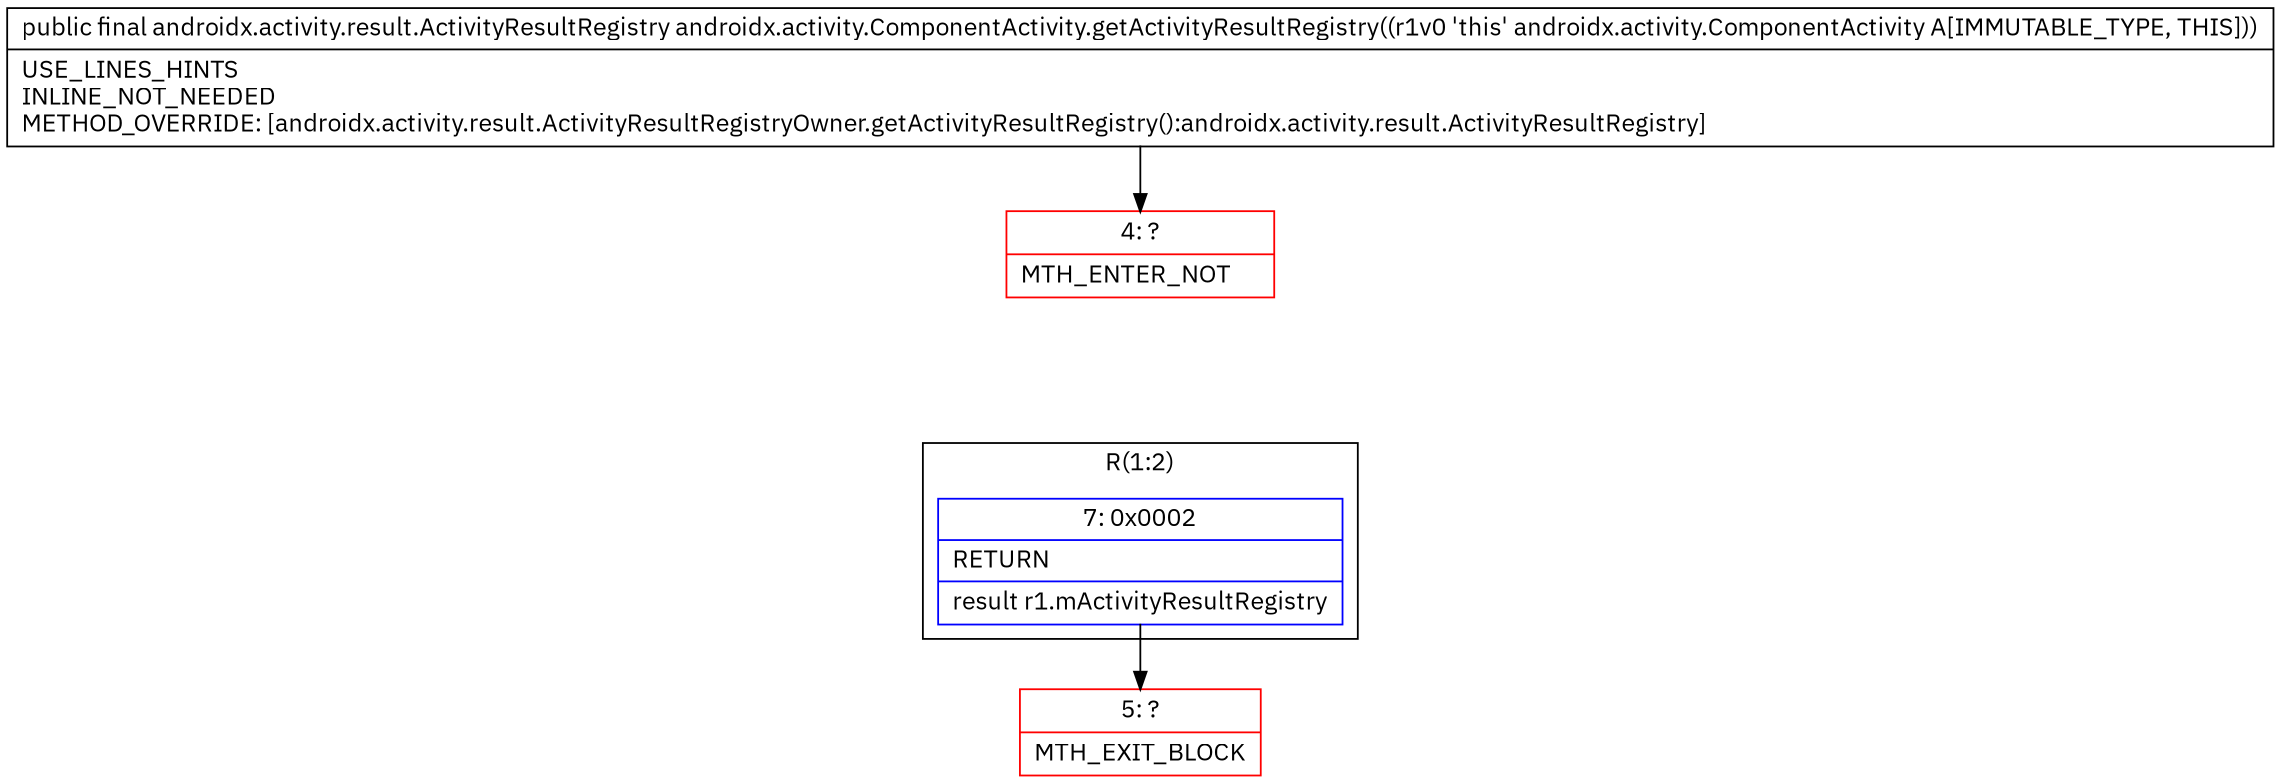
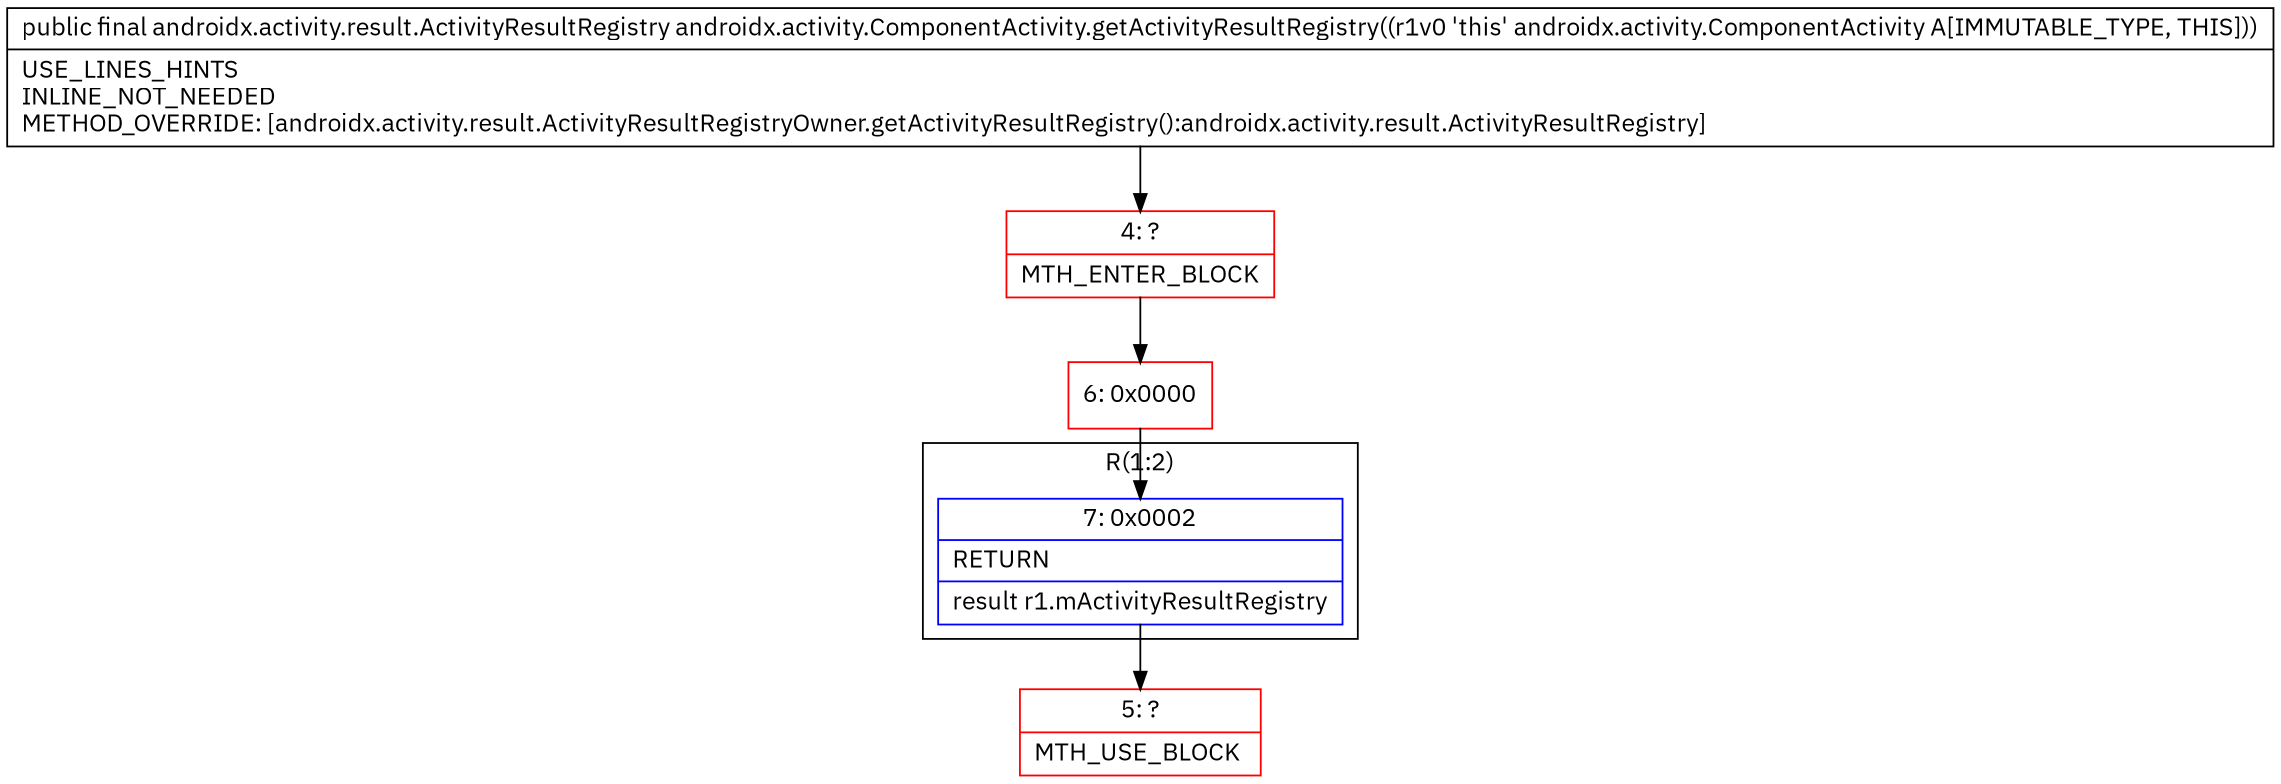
node "4: ?": text "MTH_ENTER_NOT" -> "MTH_ENTER_BLOCK"
node "6: 0x0000": added
node "5: ?": text "MTH_EXIT_BLOCK" -> "MTH_USE_BLOCK"
